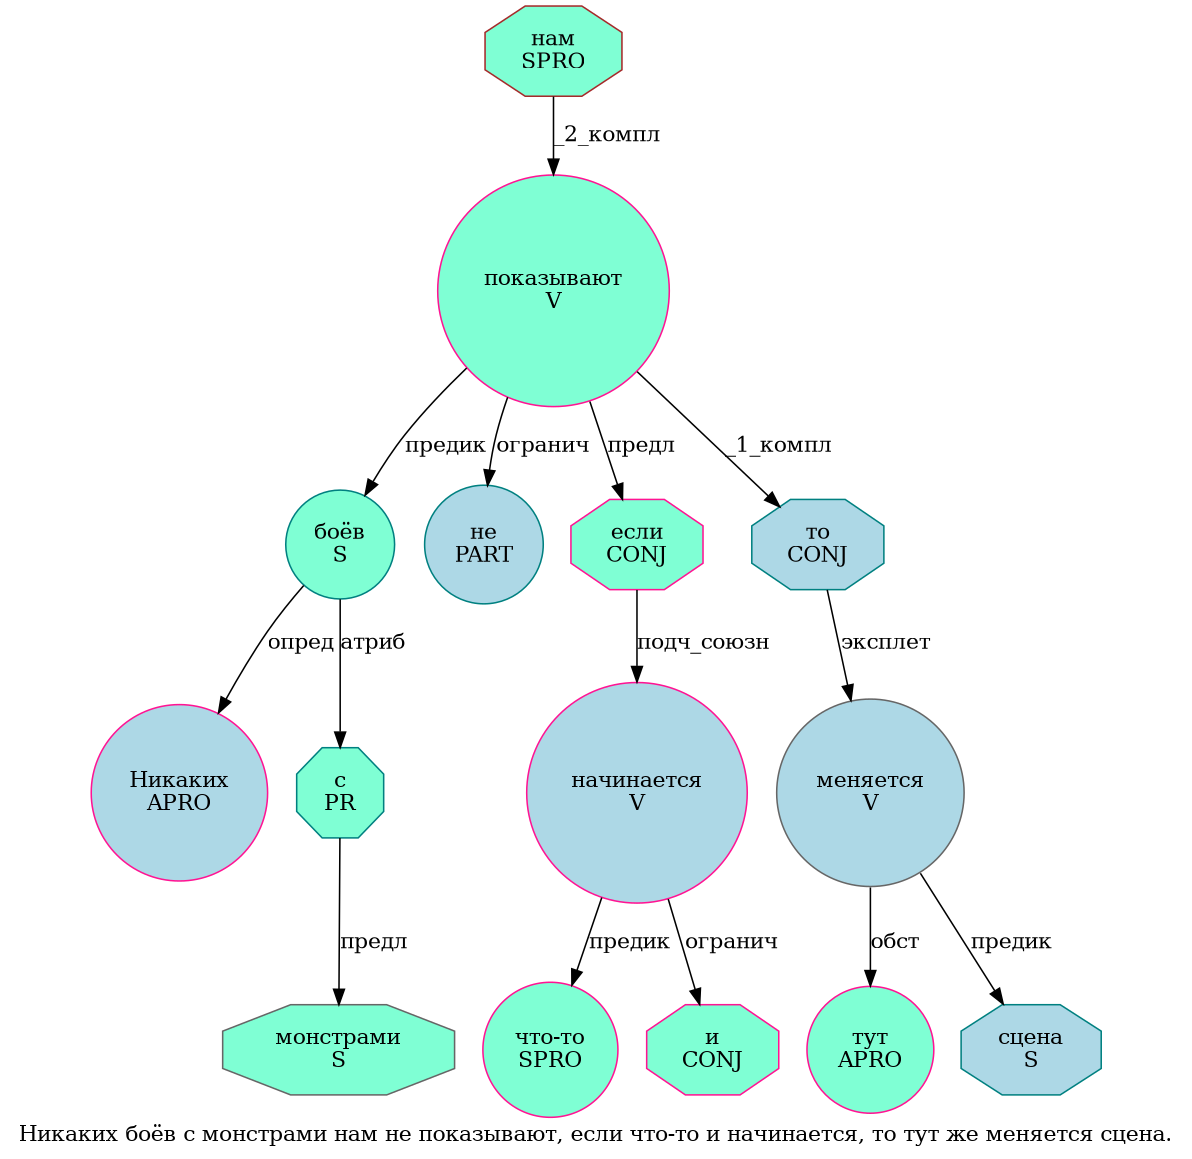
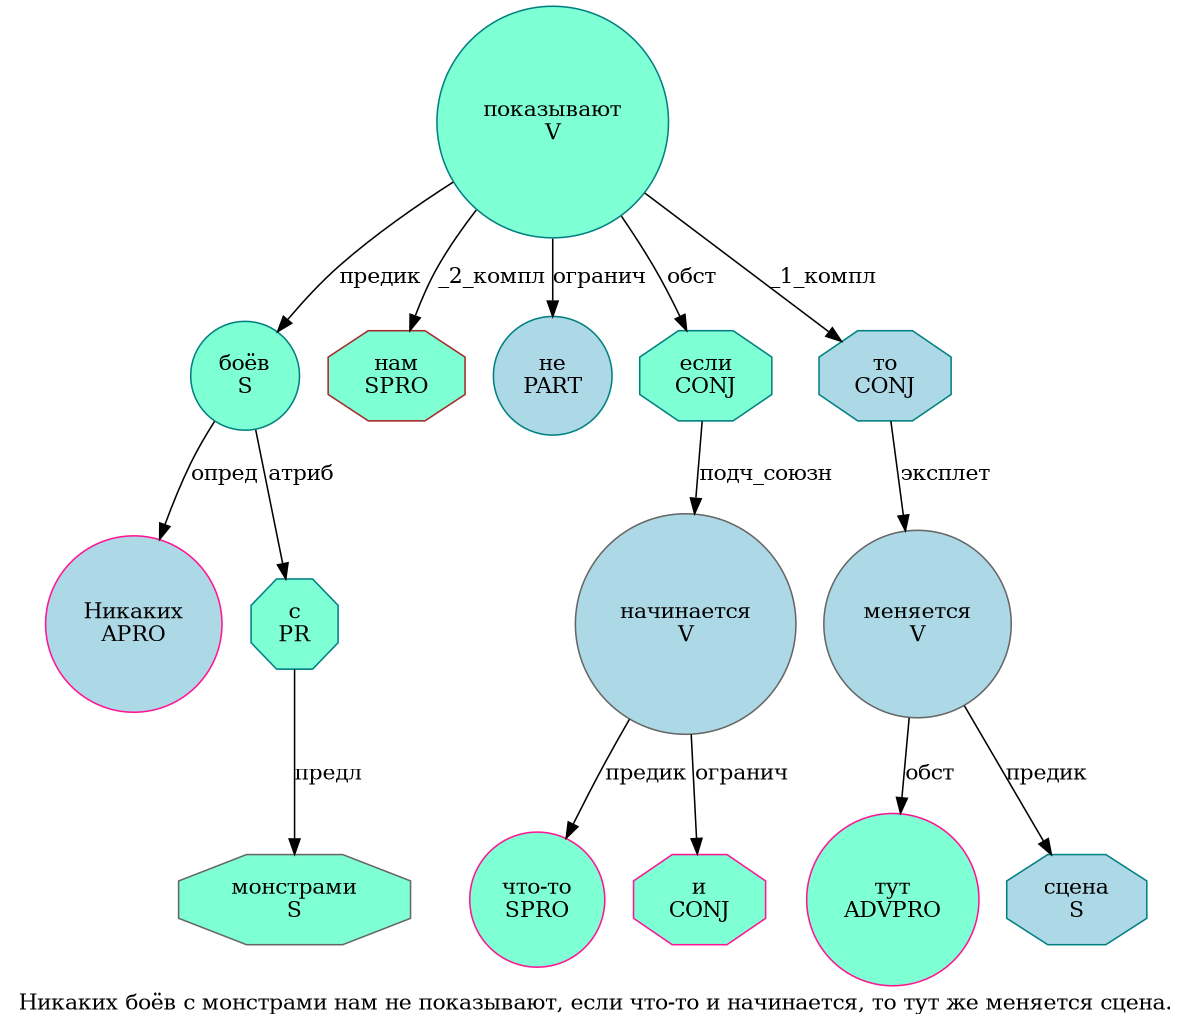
edge "нам SPRO" -> "показывают V": reversed
node "показывают V": color deeppink -> teal
edge "показывают V" -> "если CONJ": label "предл" -> "обст"
node "если CONJ": color deeppink -> teal
node "начинается V": color deeppink -> gray40
node "тут APRO": label "тут APRO" -> "тут ADVPRO"
